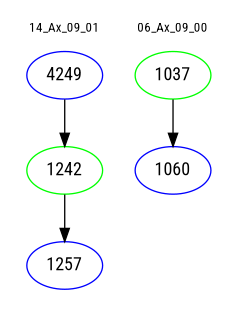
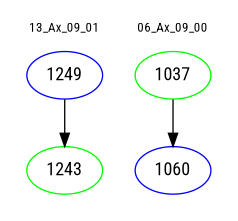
cluster "14_Ax_09_01": label "14_Ax_09_01" -> "13_Ax_09_01"
node "4249": label "4249" -> "1249"
node "1242": label "1242" -> "1243"
node "1257": removed
